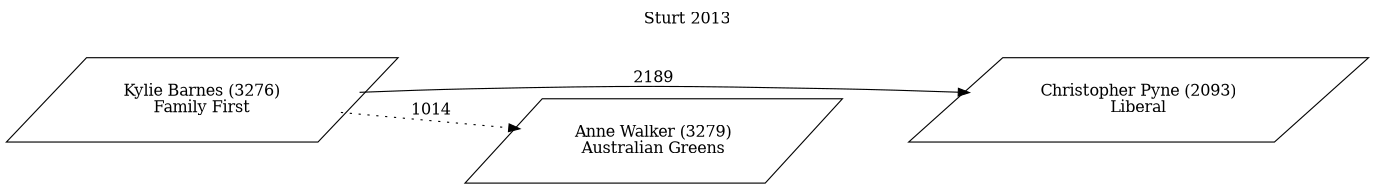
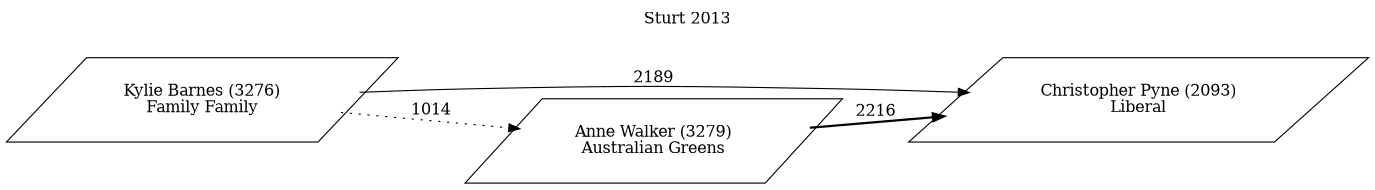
node "Kylie Barnes (3276) Family First": label "Kylie Barnes (3276) Family First" -> "Kylie Barnes (3276) Family Family"
edge "Anne Walker (3279) Australian Greens" -> "Christopher Pyne (2093) Liberal": added, label "2216"
